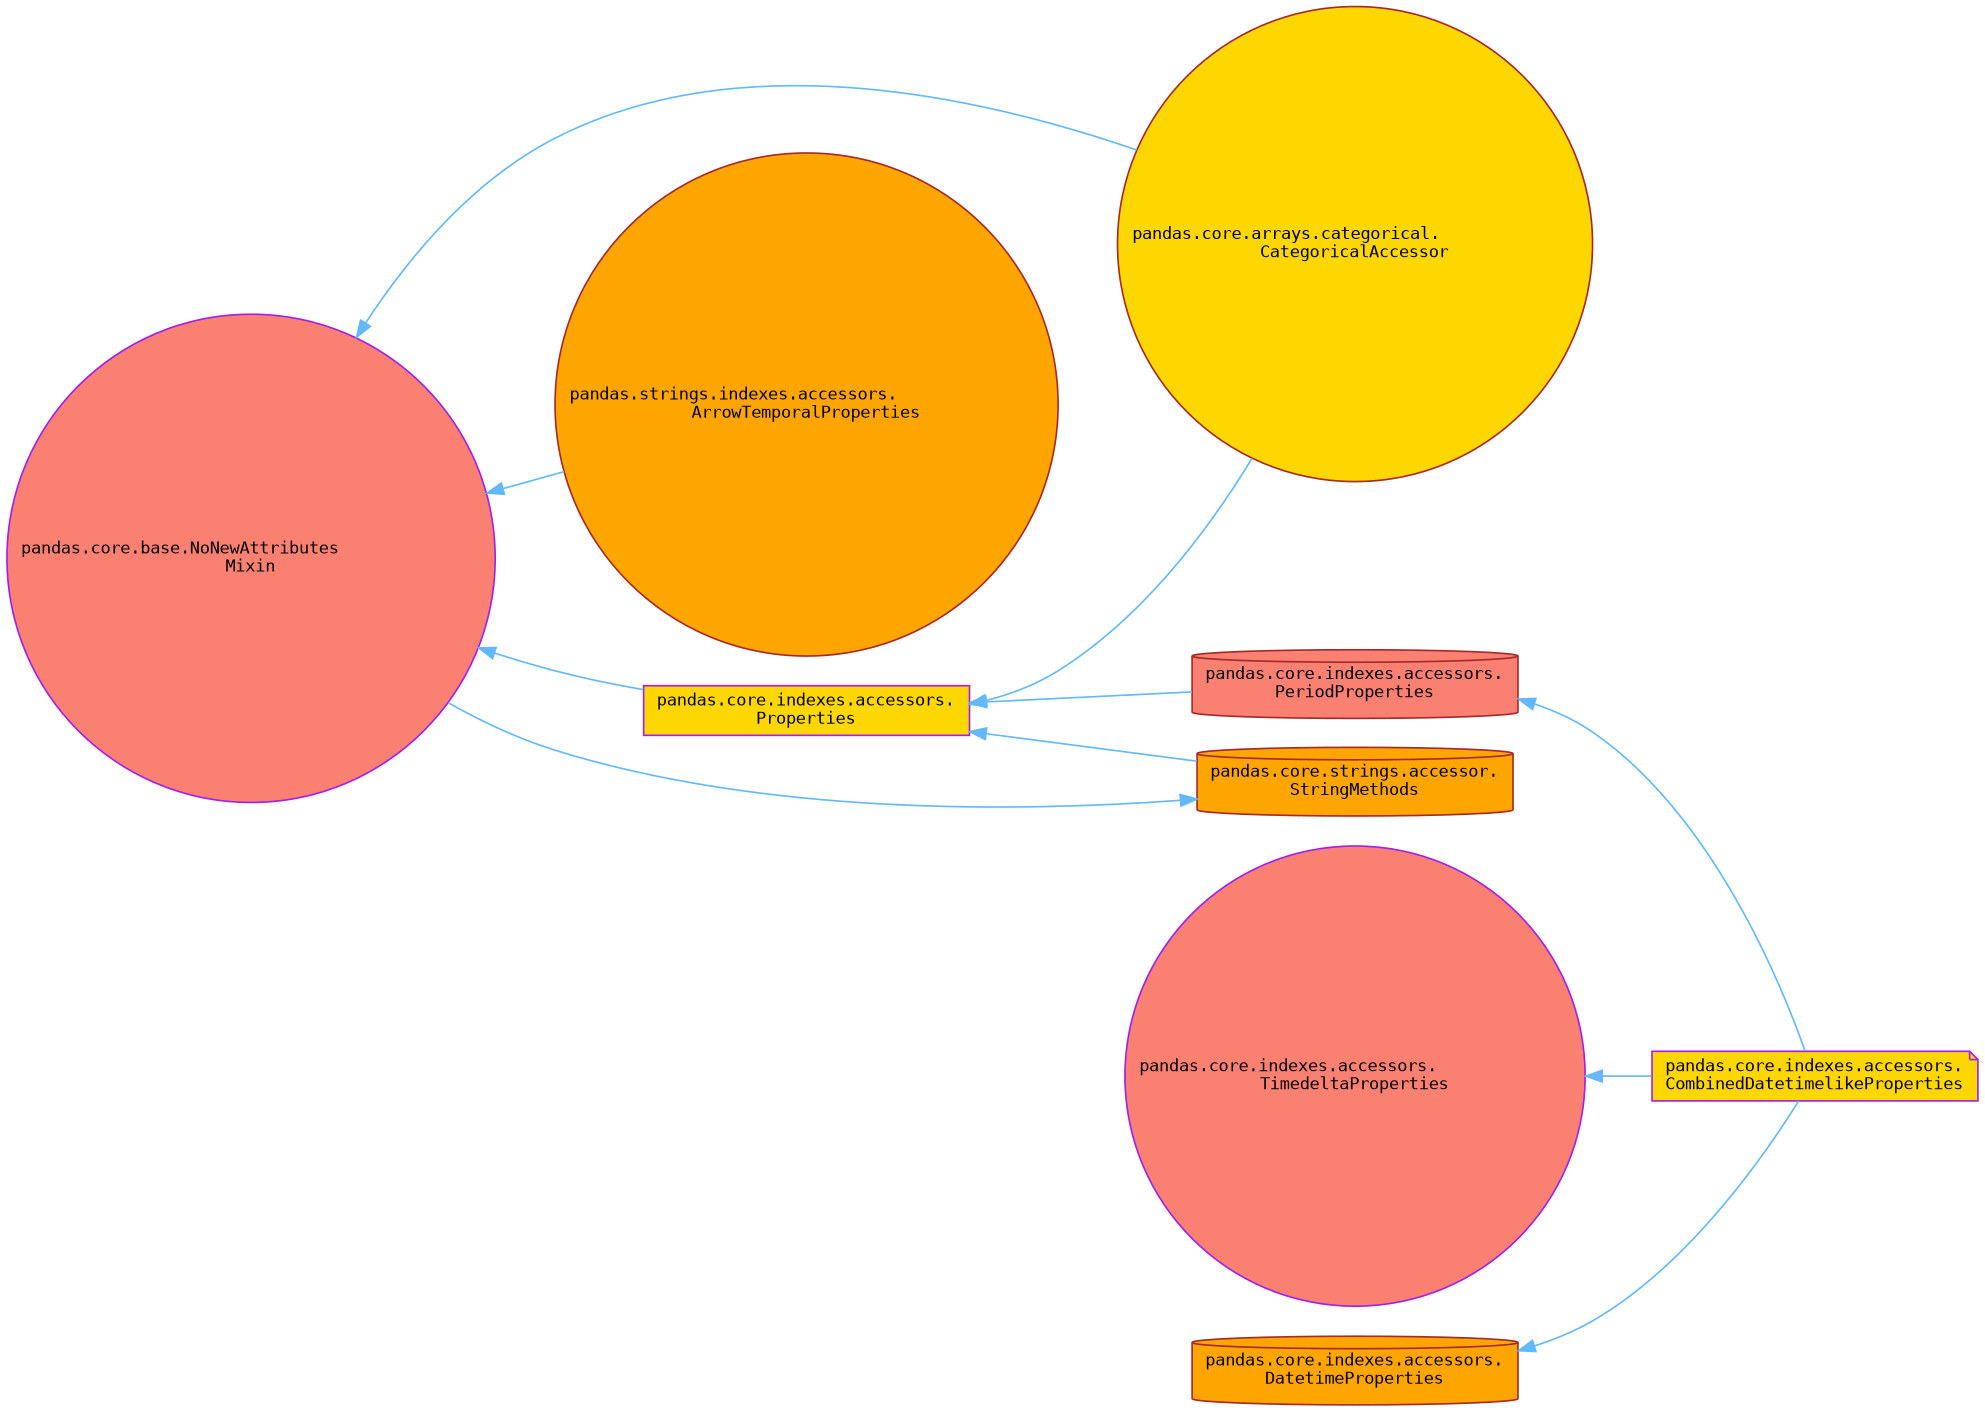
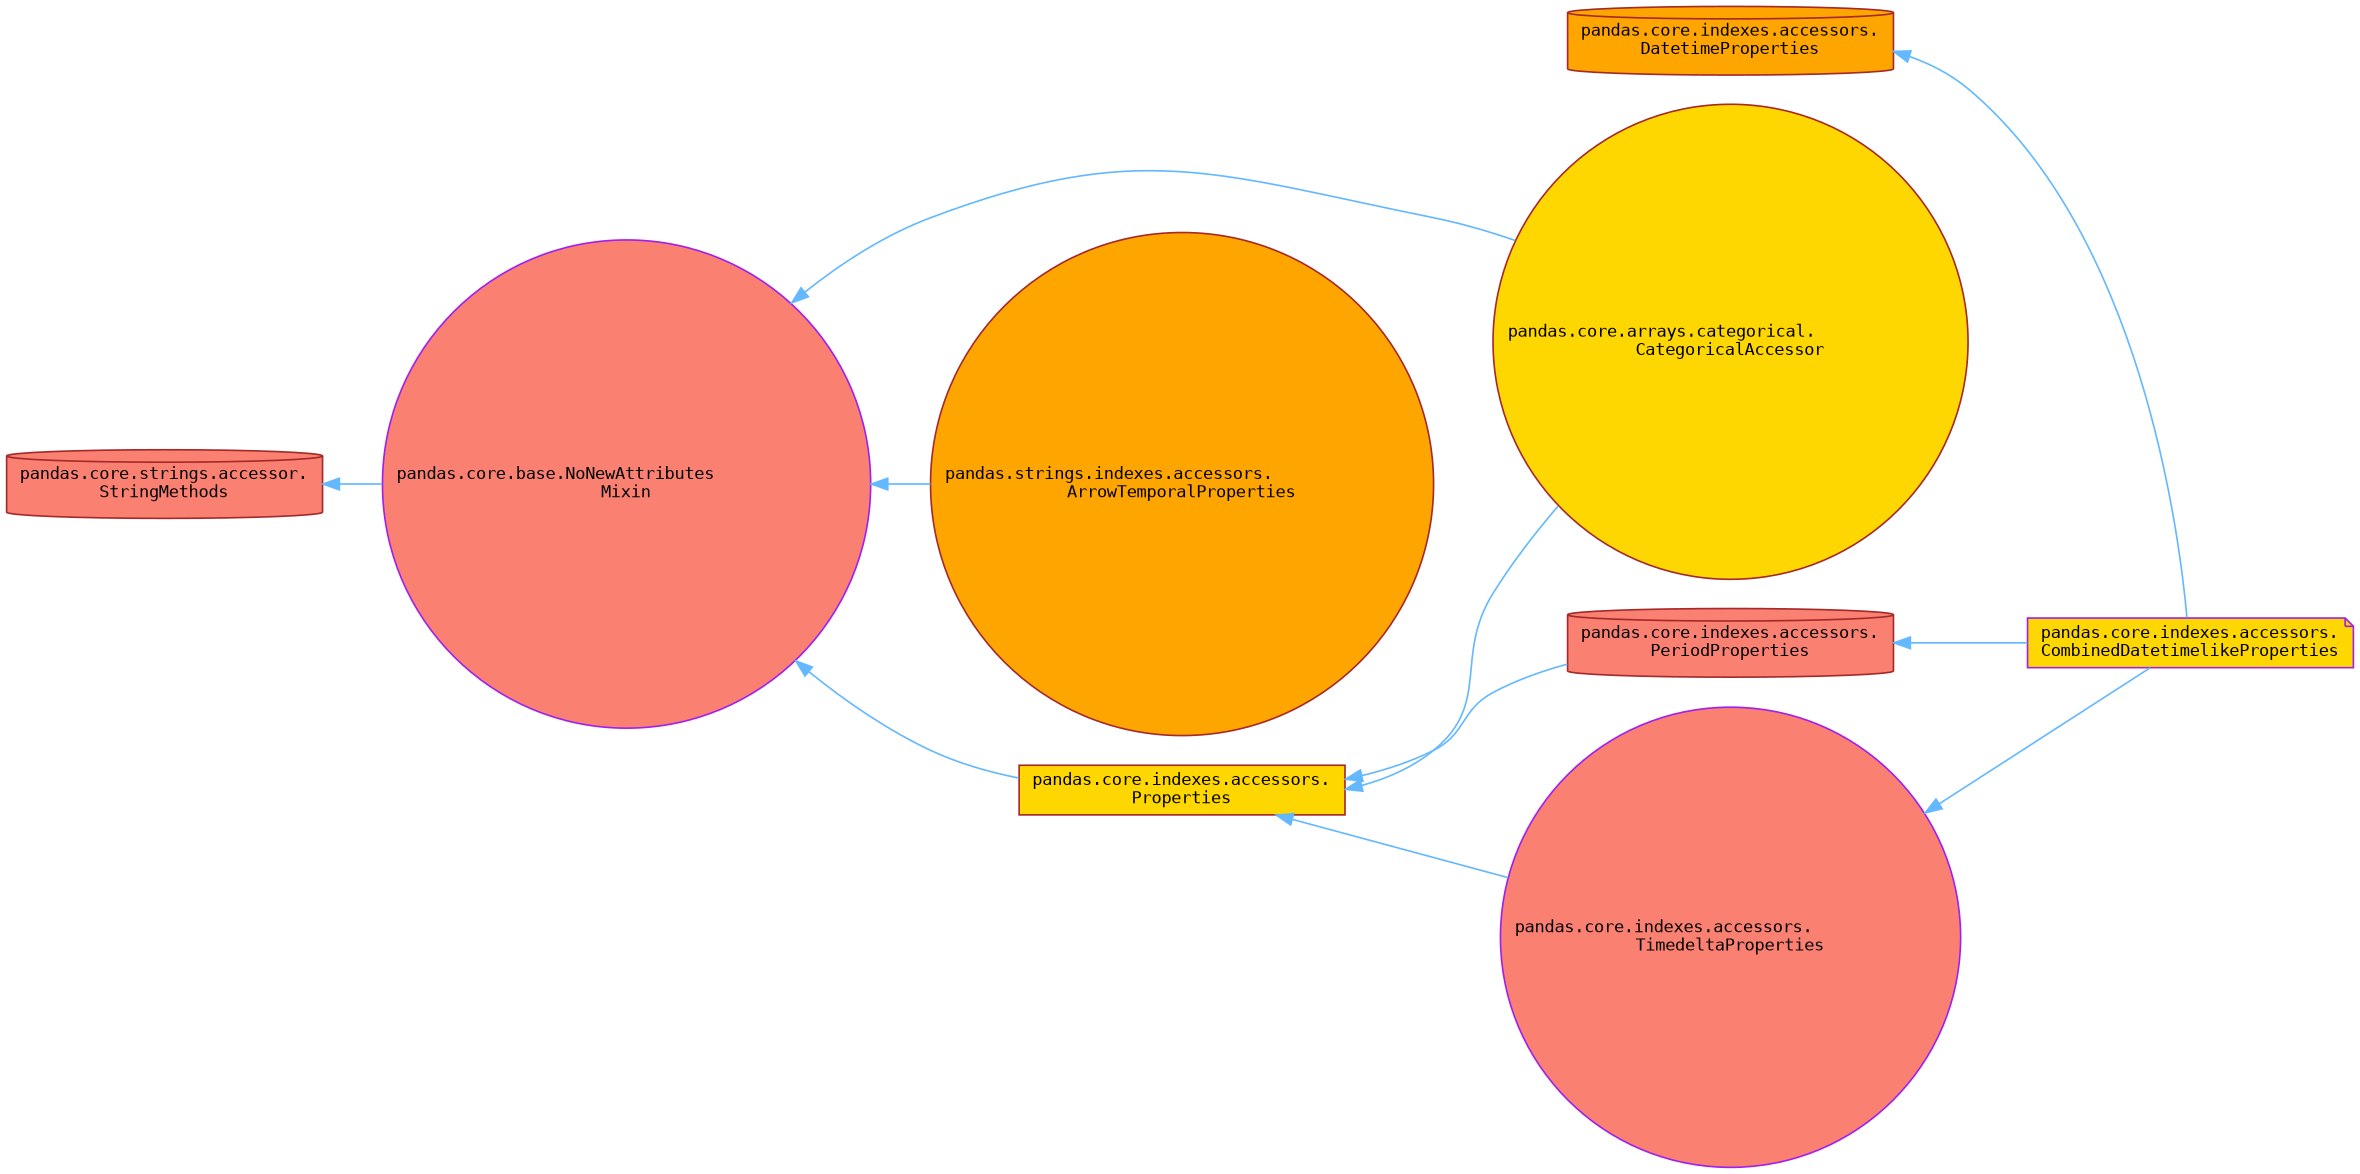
node "pandas.core.indexes.accessors. Properties": color purple -> brown
edge "pandas.core.strings.accessor. StringMethods" -> "pandas.core.indexes.accessors. Properties": now "pandas.core.indexes.accessors. TimedeltaProperties" -> "pandas.core.indexes.accessors. Properties"
node "pandas.core.strings.accessor. StringMethods": fillcolor orange -> salmon
